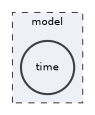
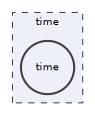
cluster "model": label "model" -> "time"
